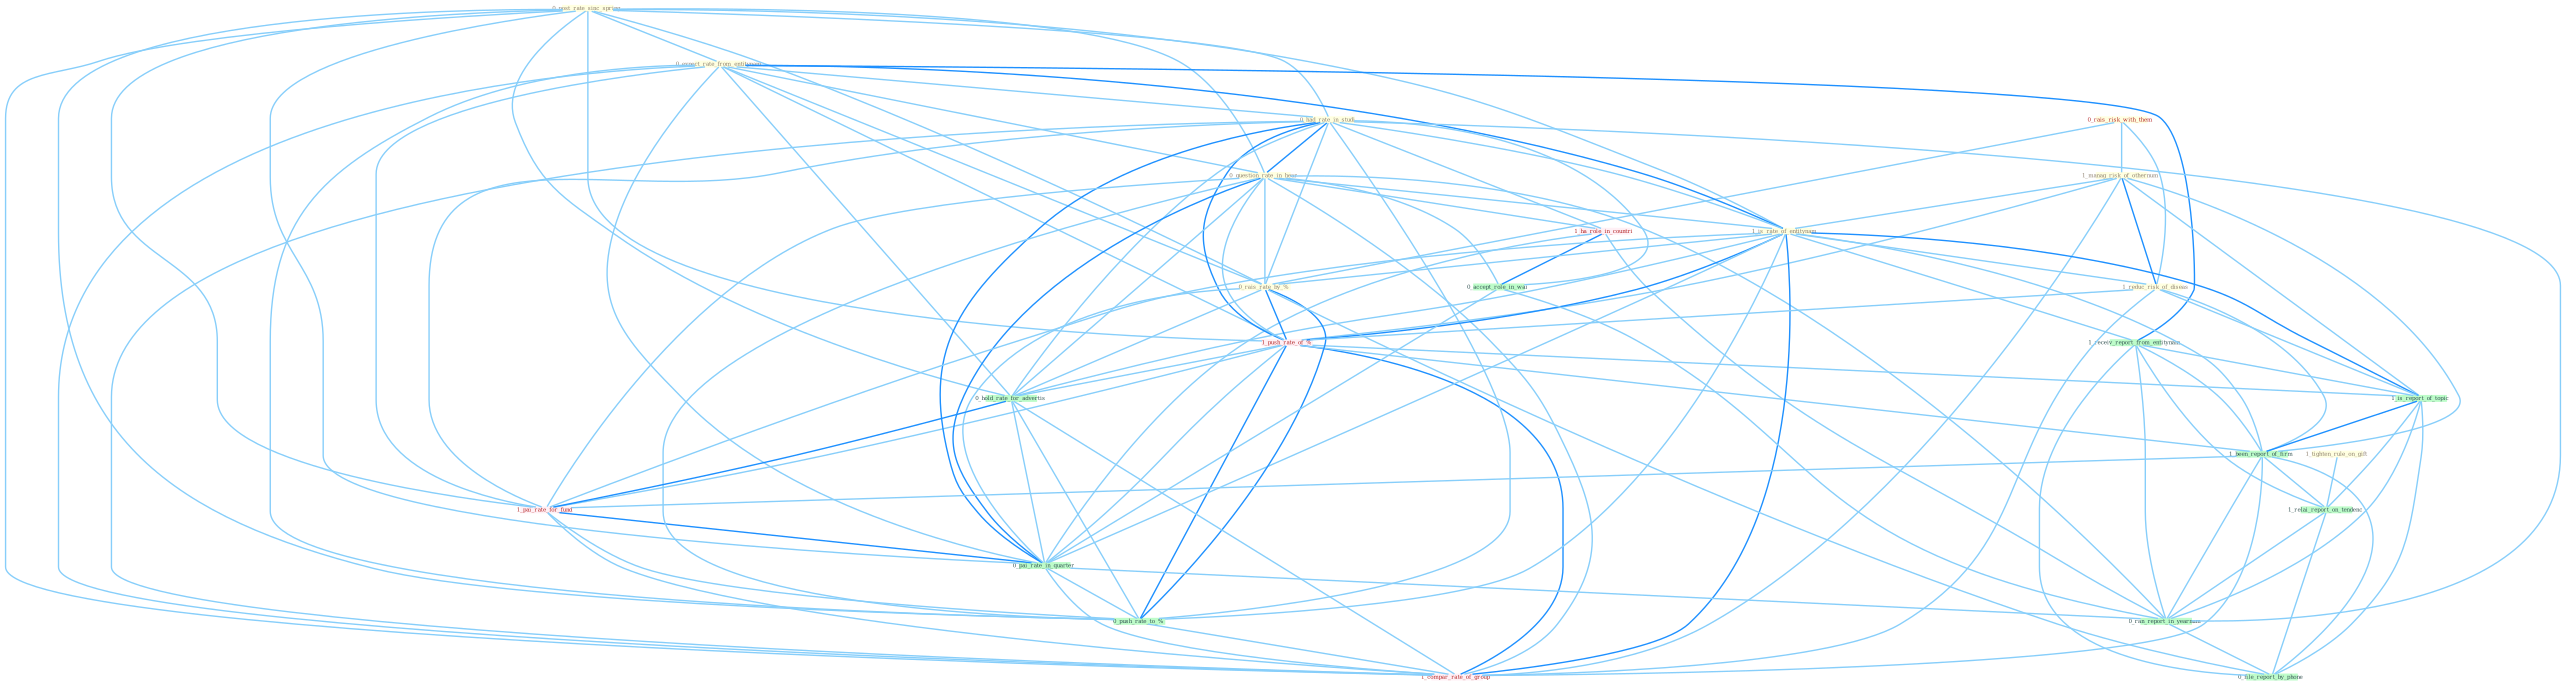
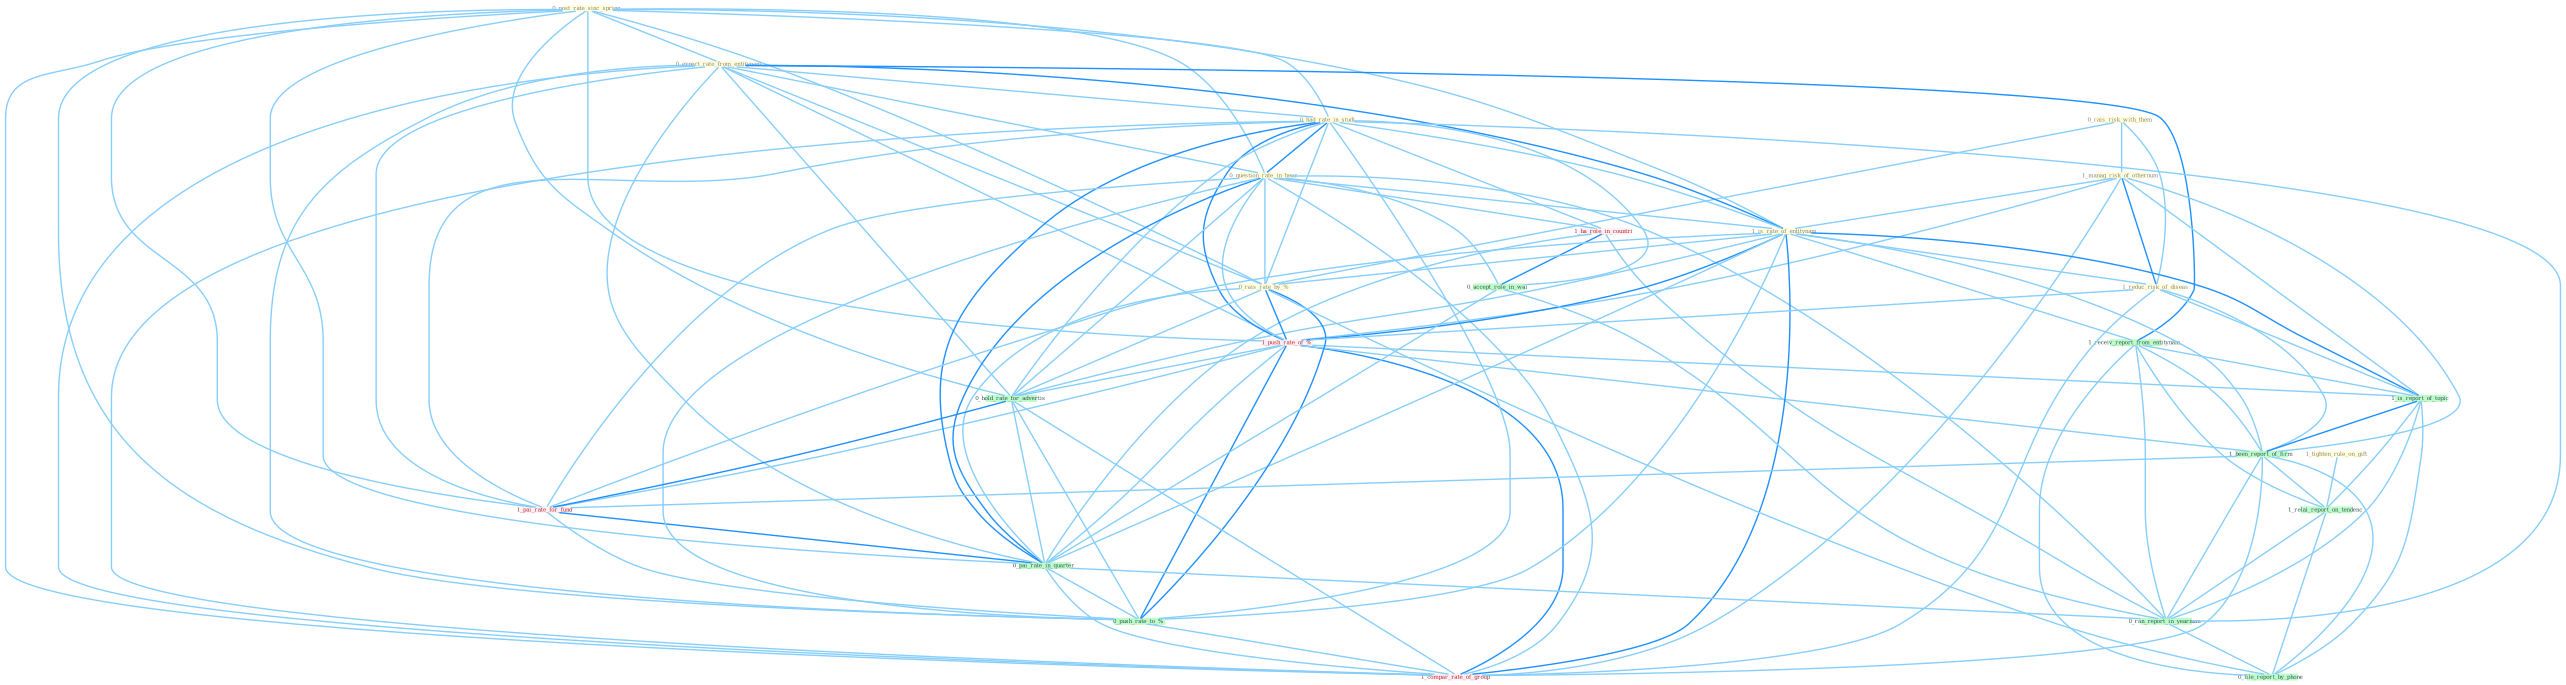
node "0_rais_risk_with_them": fontcolor #b22222 -> #8b7d6b
edge "1_pai_rate_for_fund" -- "1_compar_rate_of_group": removed
